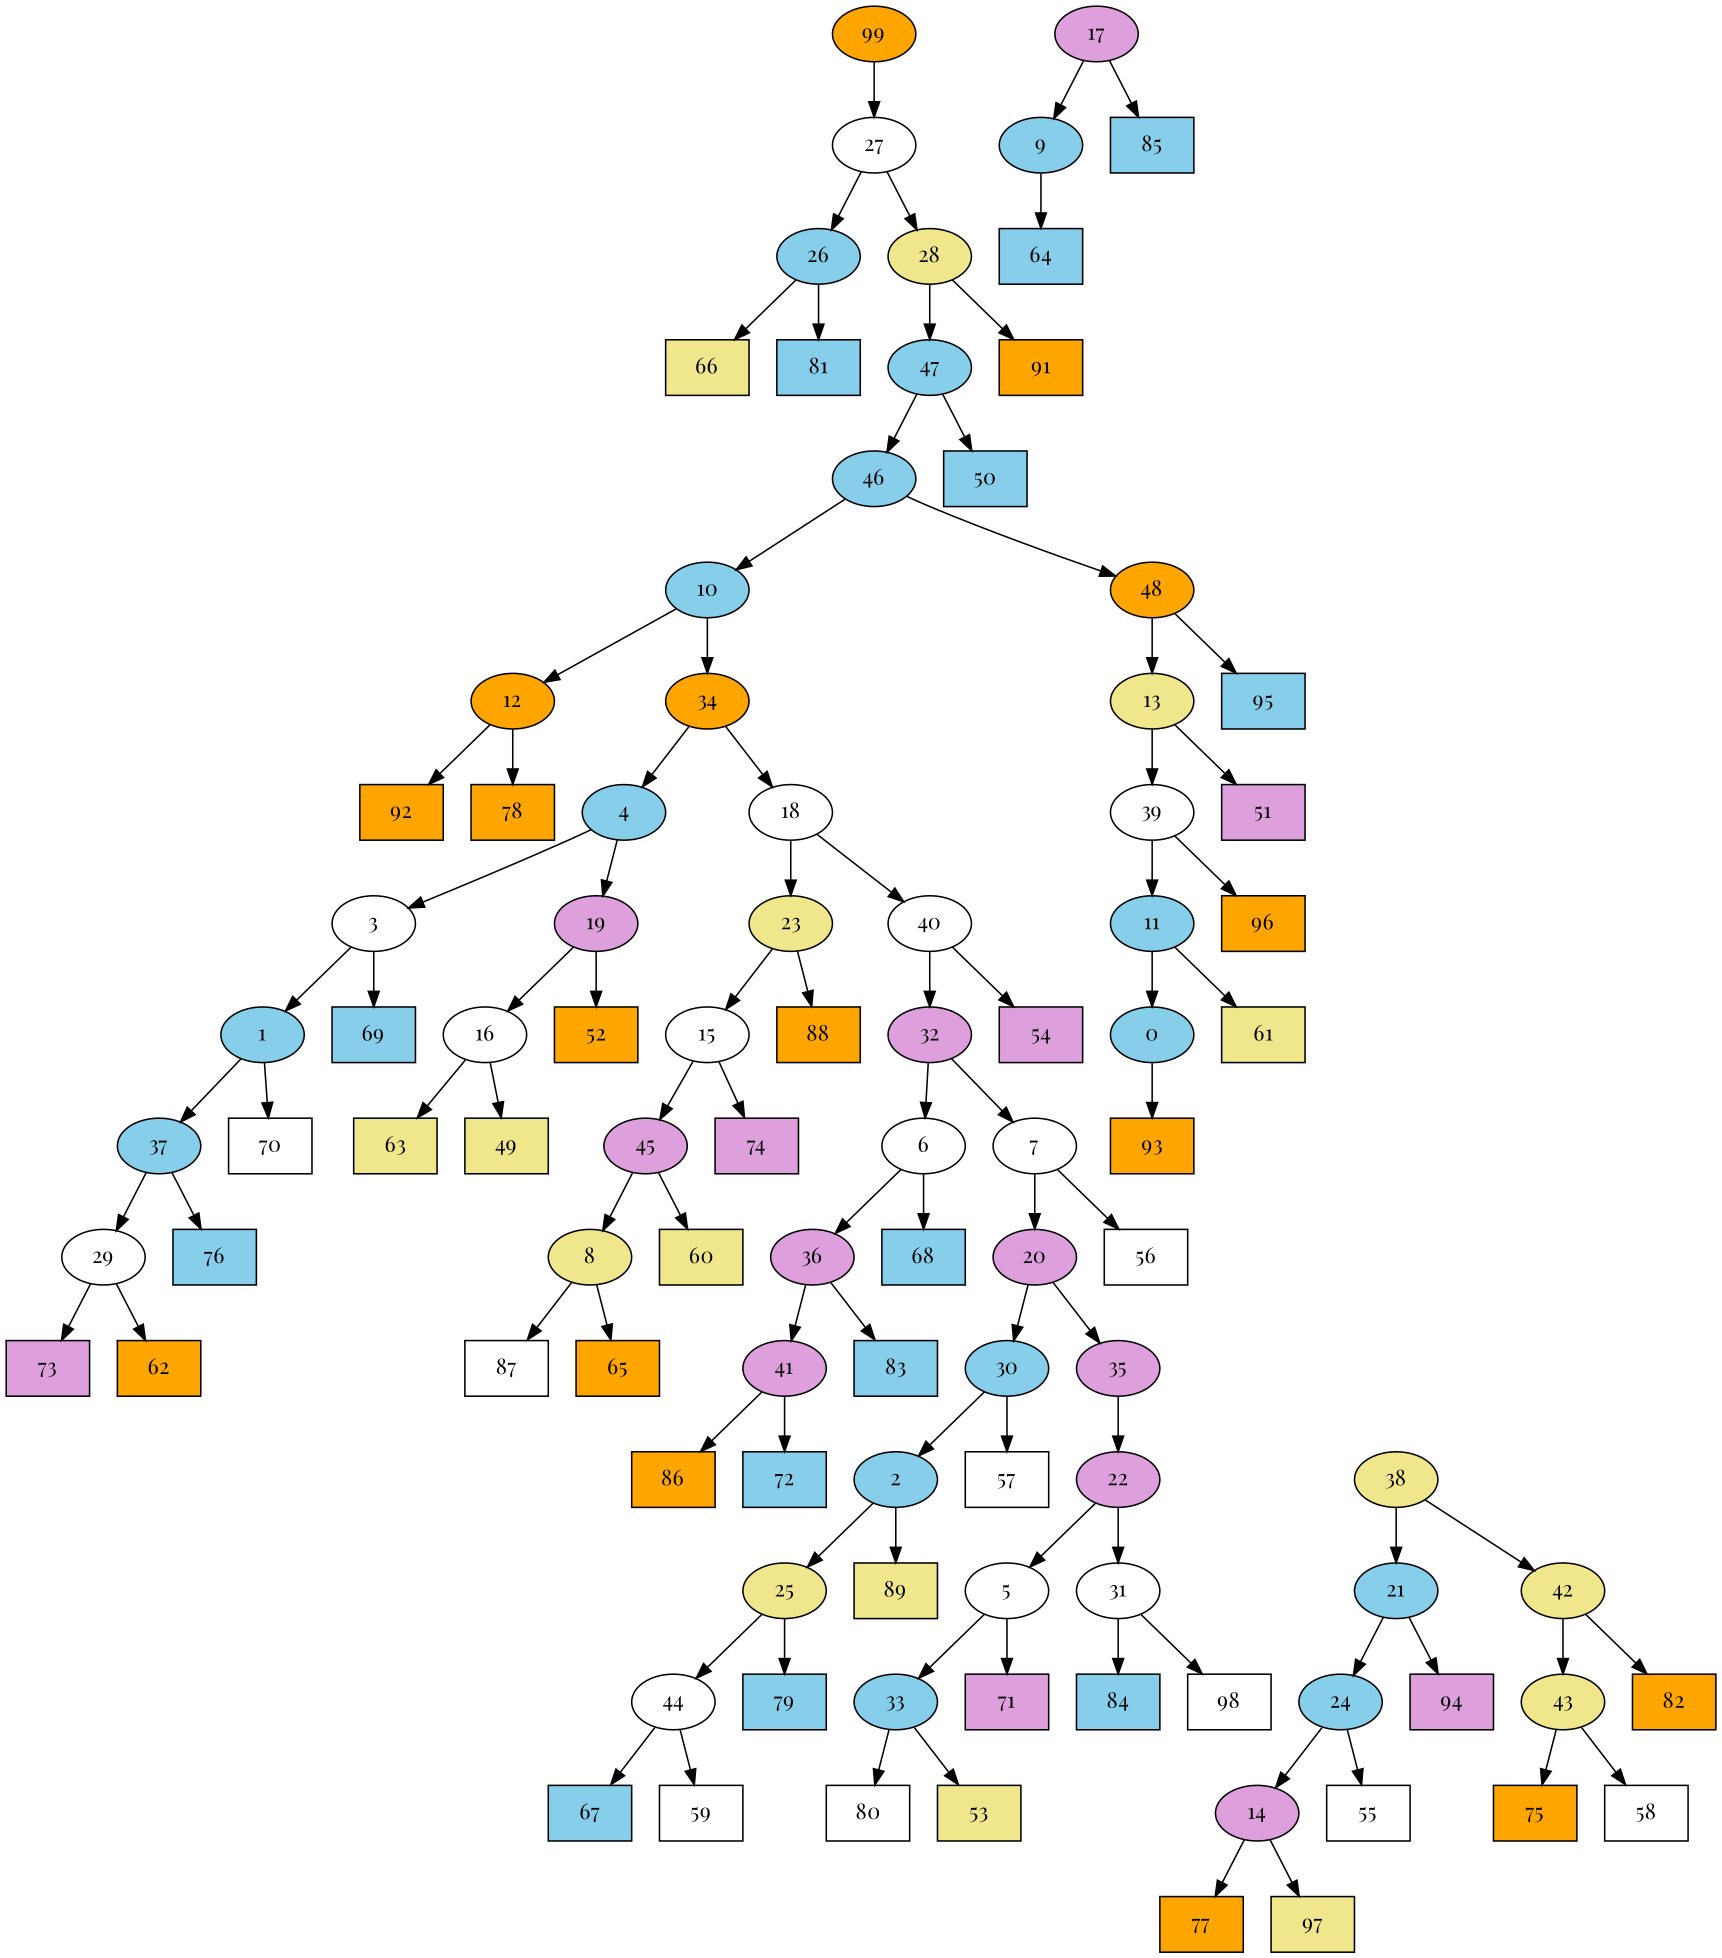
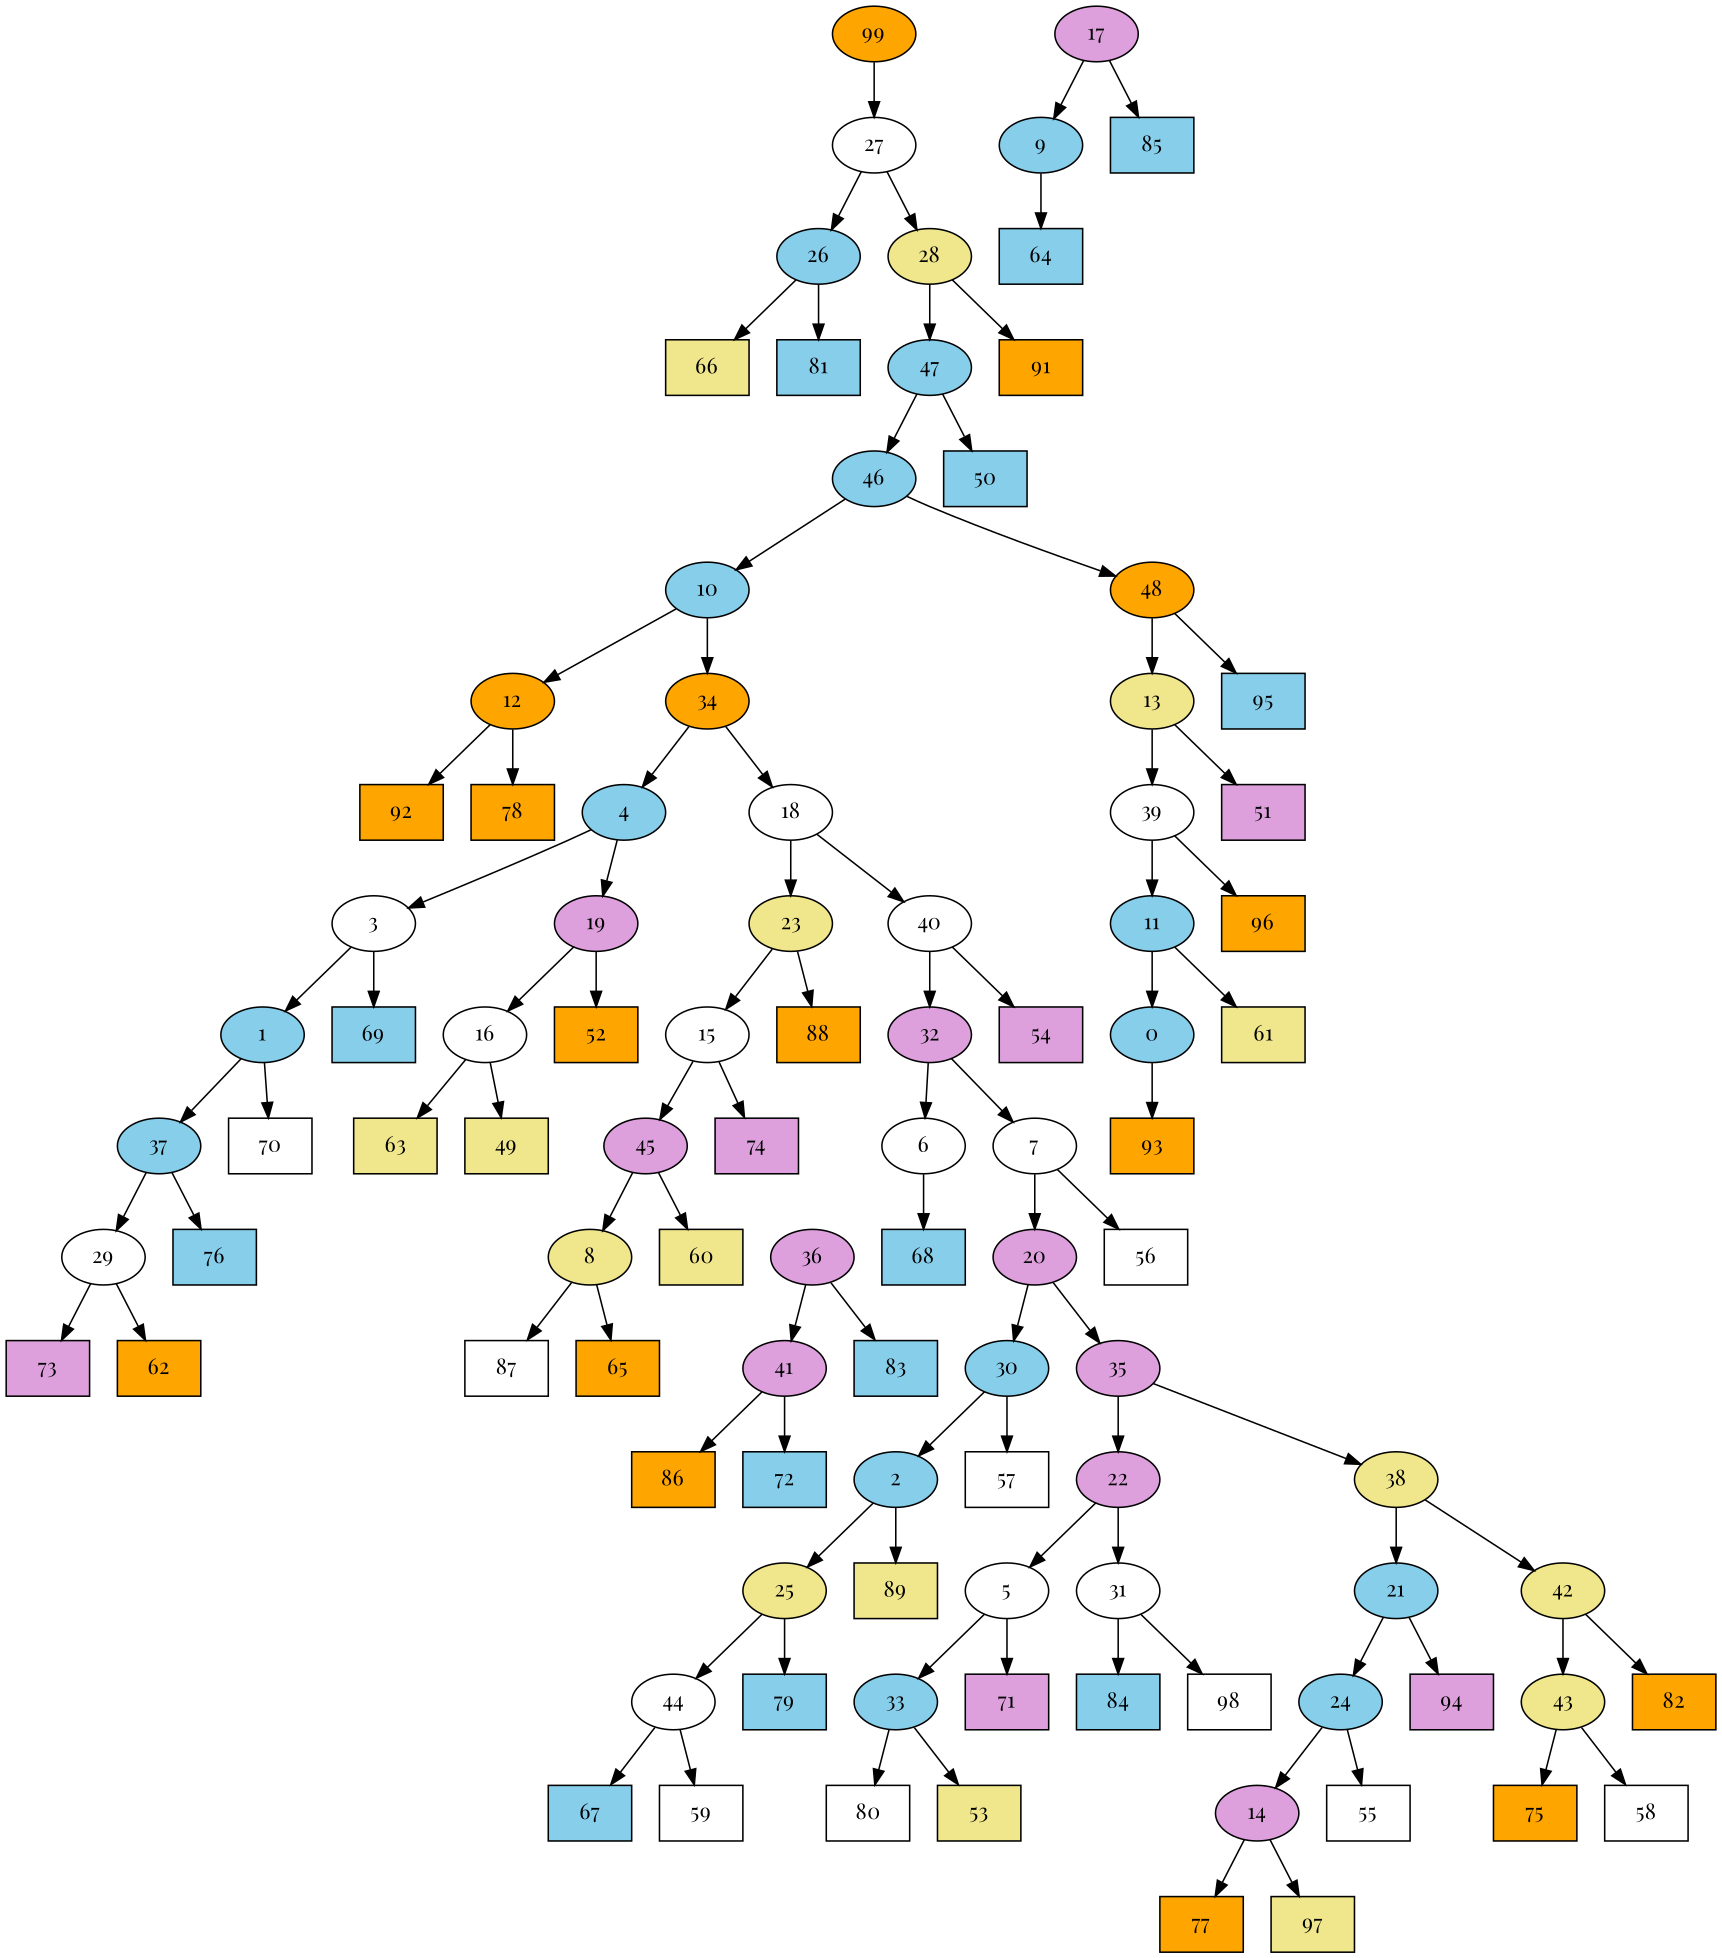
edge "6" -> "36": removed
edge "35" -> "38": added
